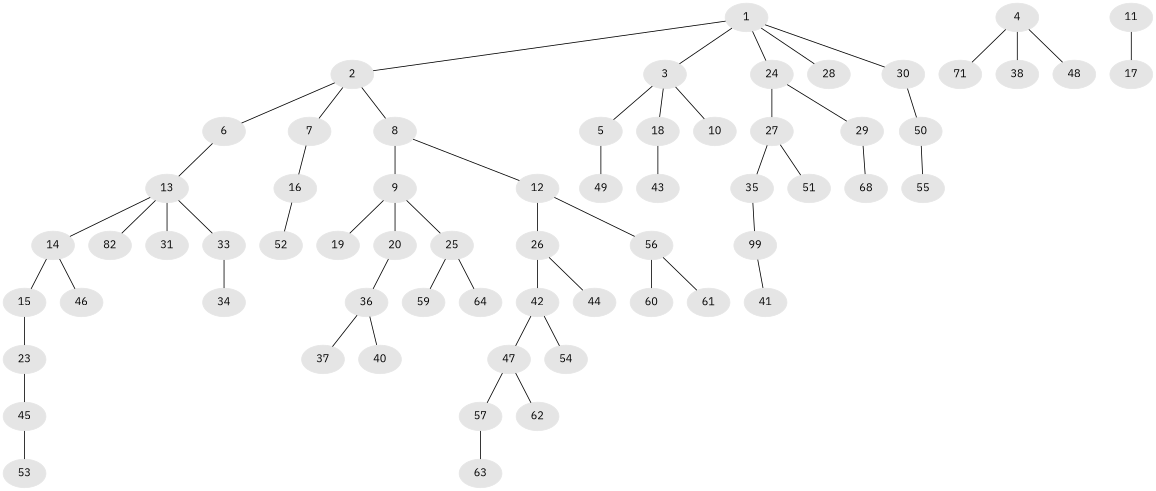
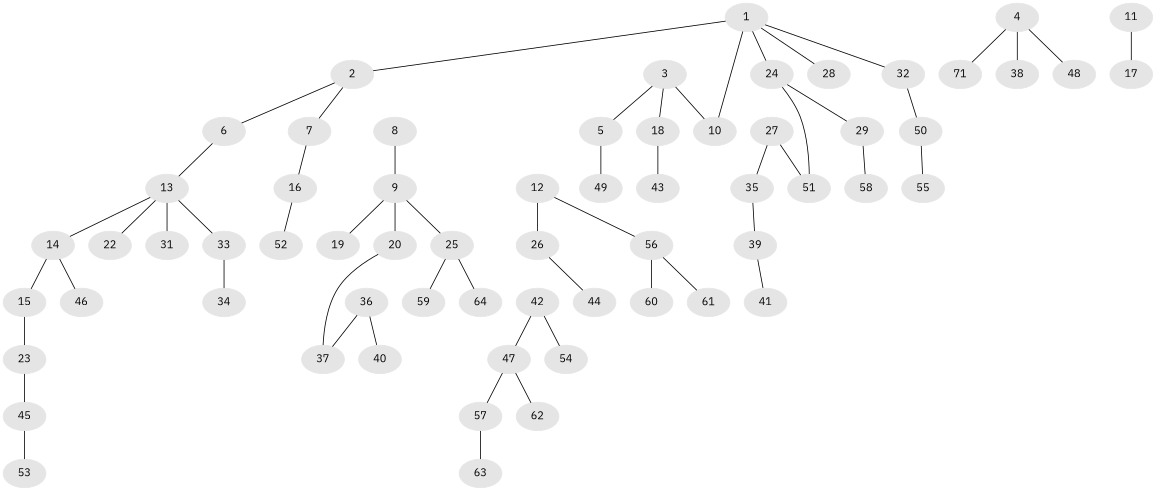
edge "1" -- "3": now "1" -- "10"
node "30": label "30" -> "32"
edge "2" -- "8": removed
edge "24" -- "27": now "24" -- "51"
edge "8" -- "12": removed
node "68": label "68" -> "58"
node "82": label "82" -> "22"
node "99": label "99" -> "39"
edge "20" -- "36": now "20" -- "37"
edge "26" -- "42": removed
